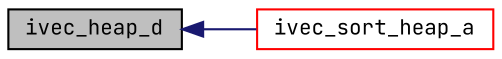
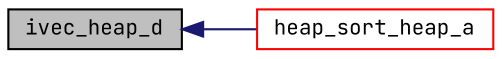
node "ivec_sort_heap_a": label "ivec_sort_heap_a" -> "heap_sort_heap_a"
